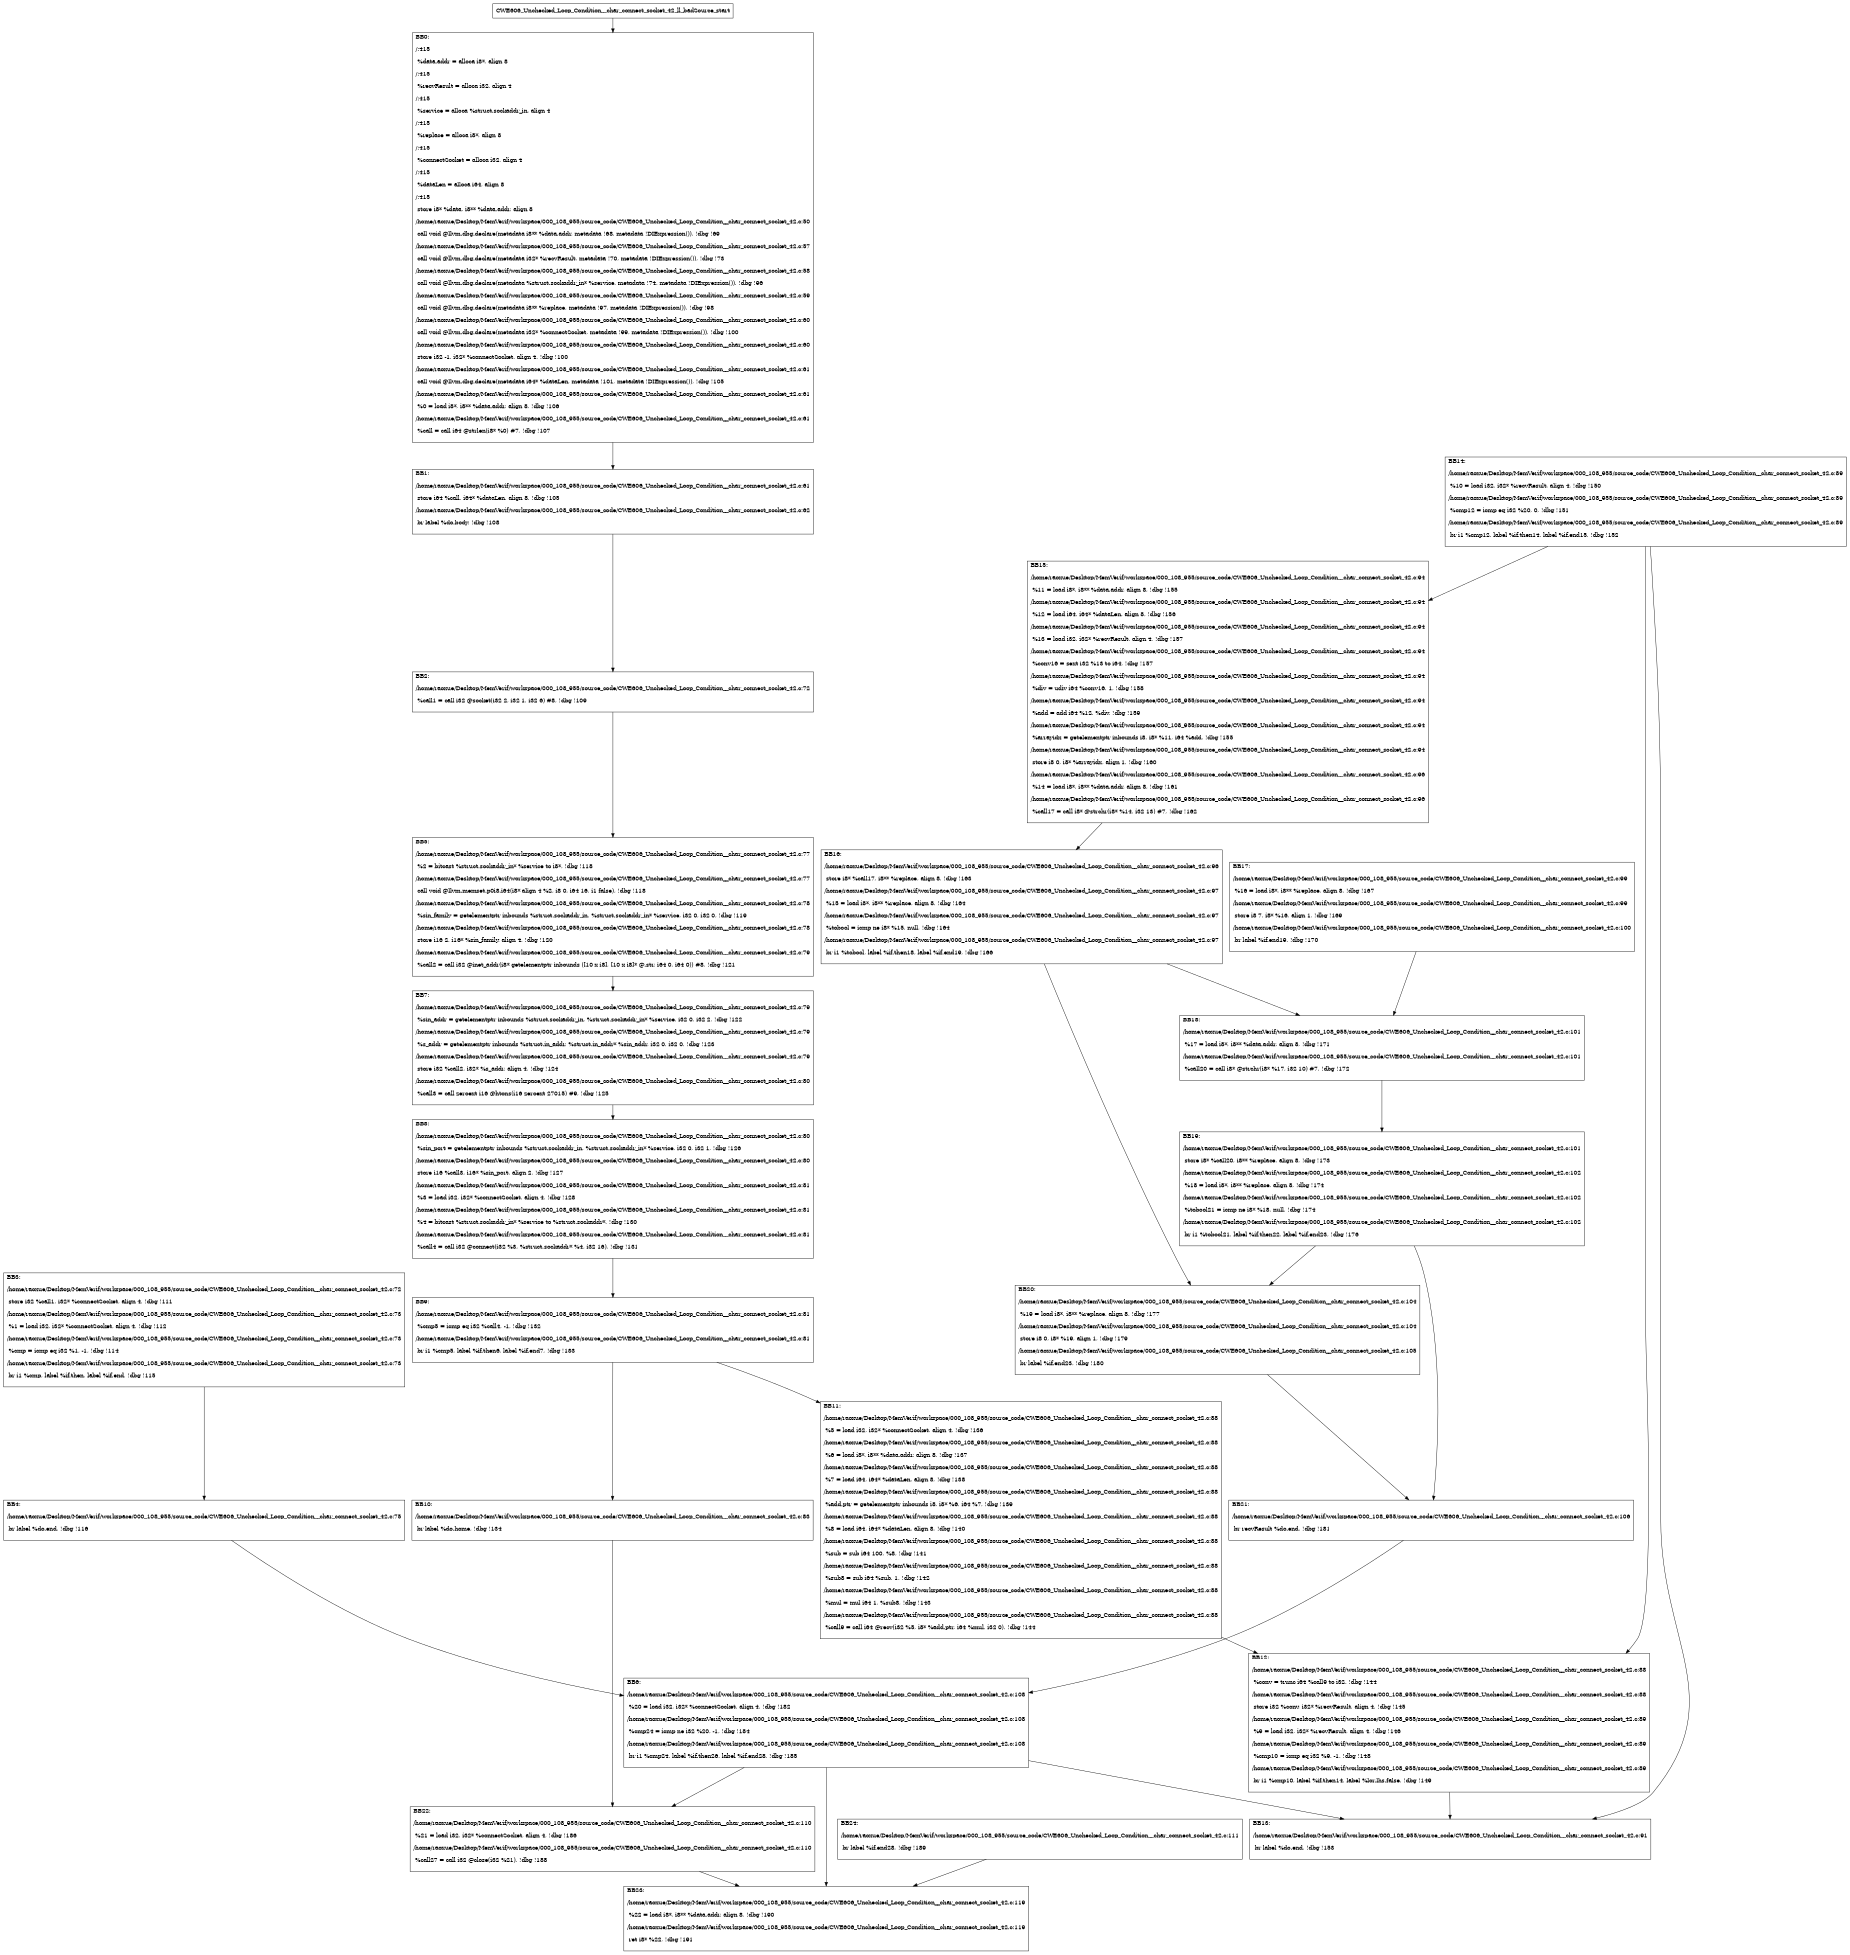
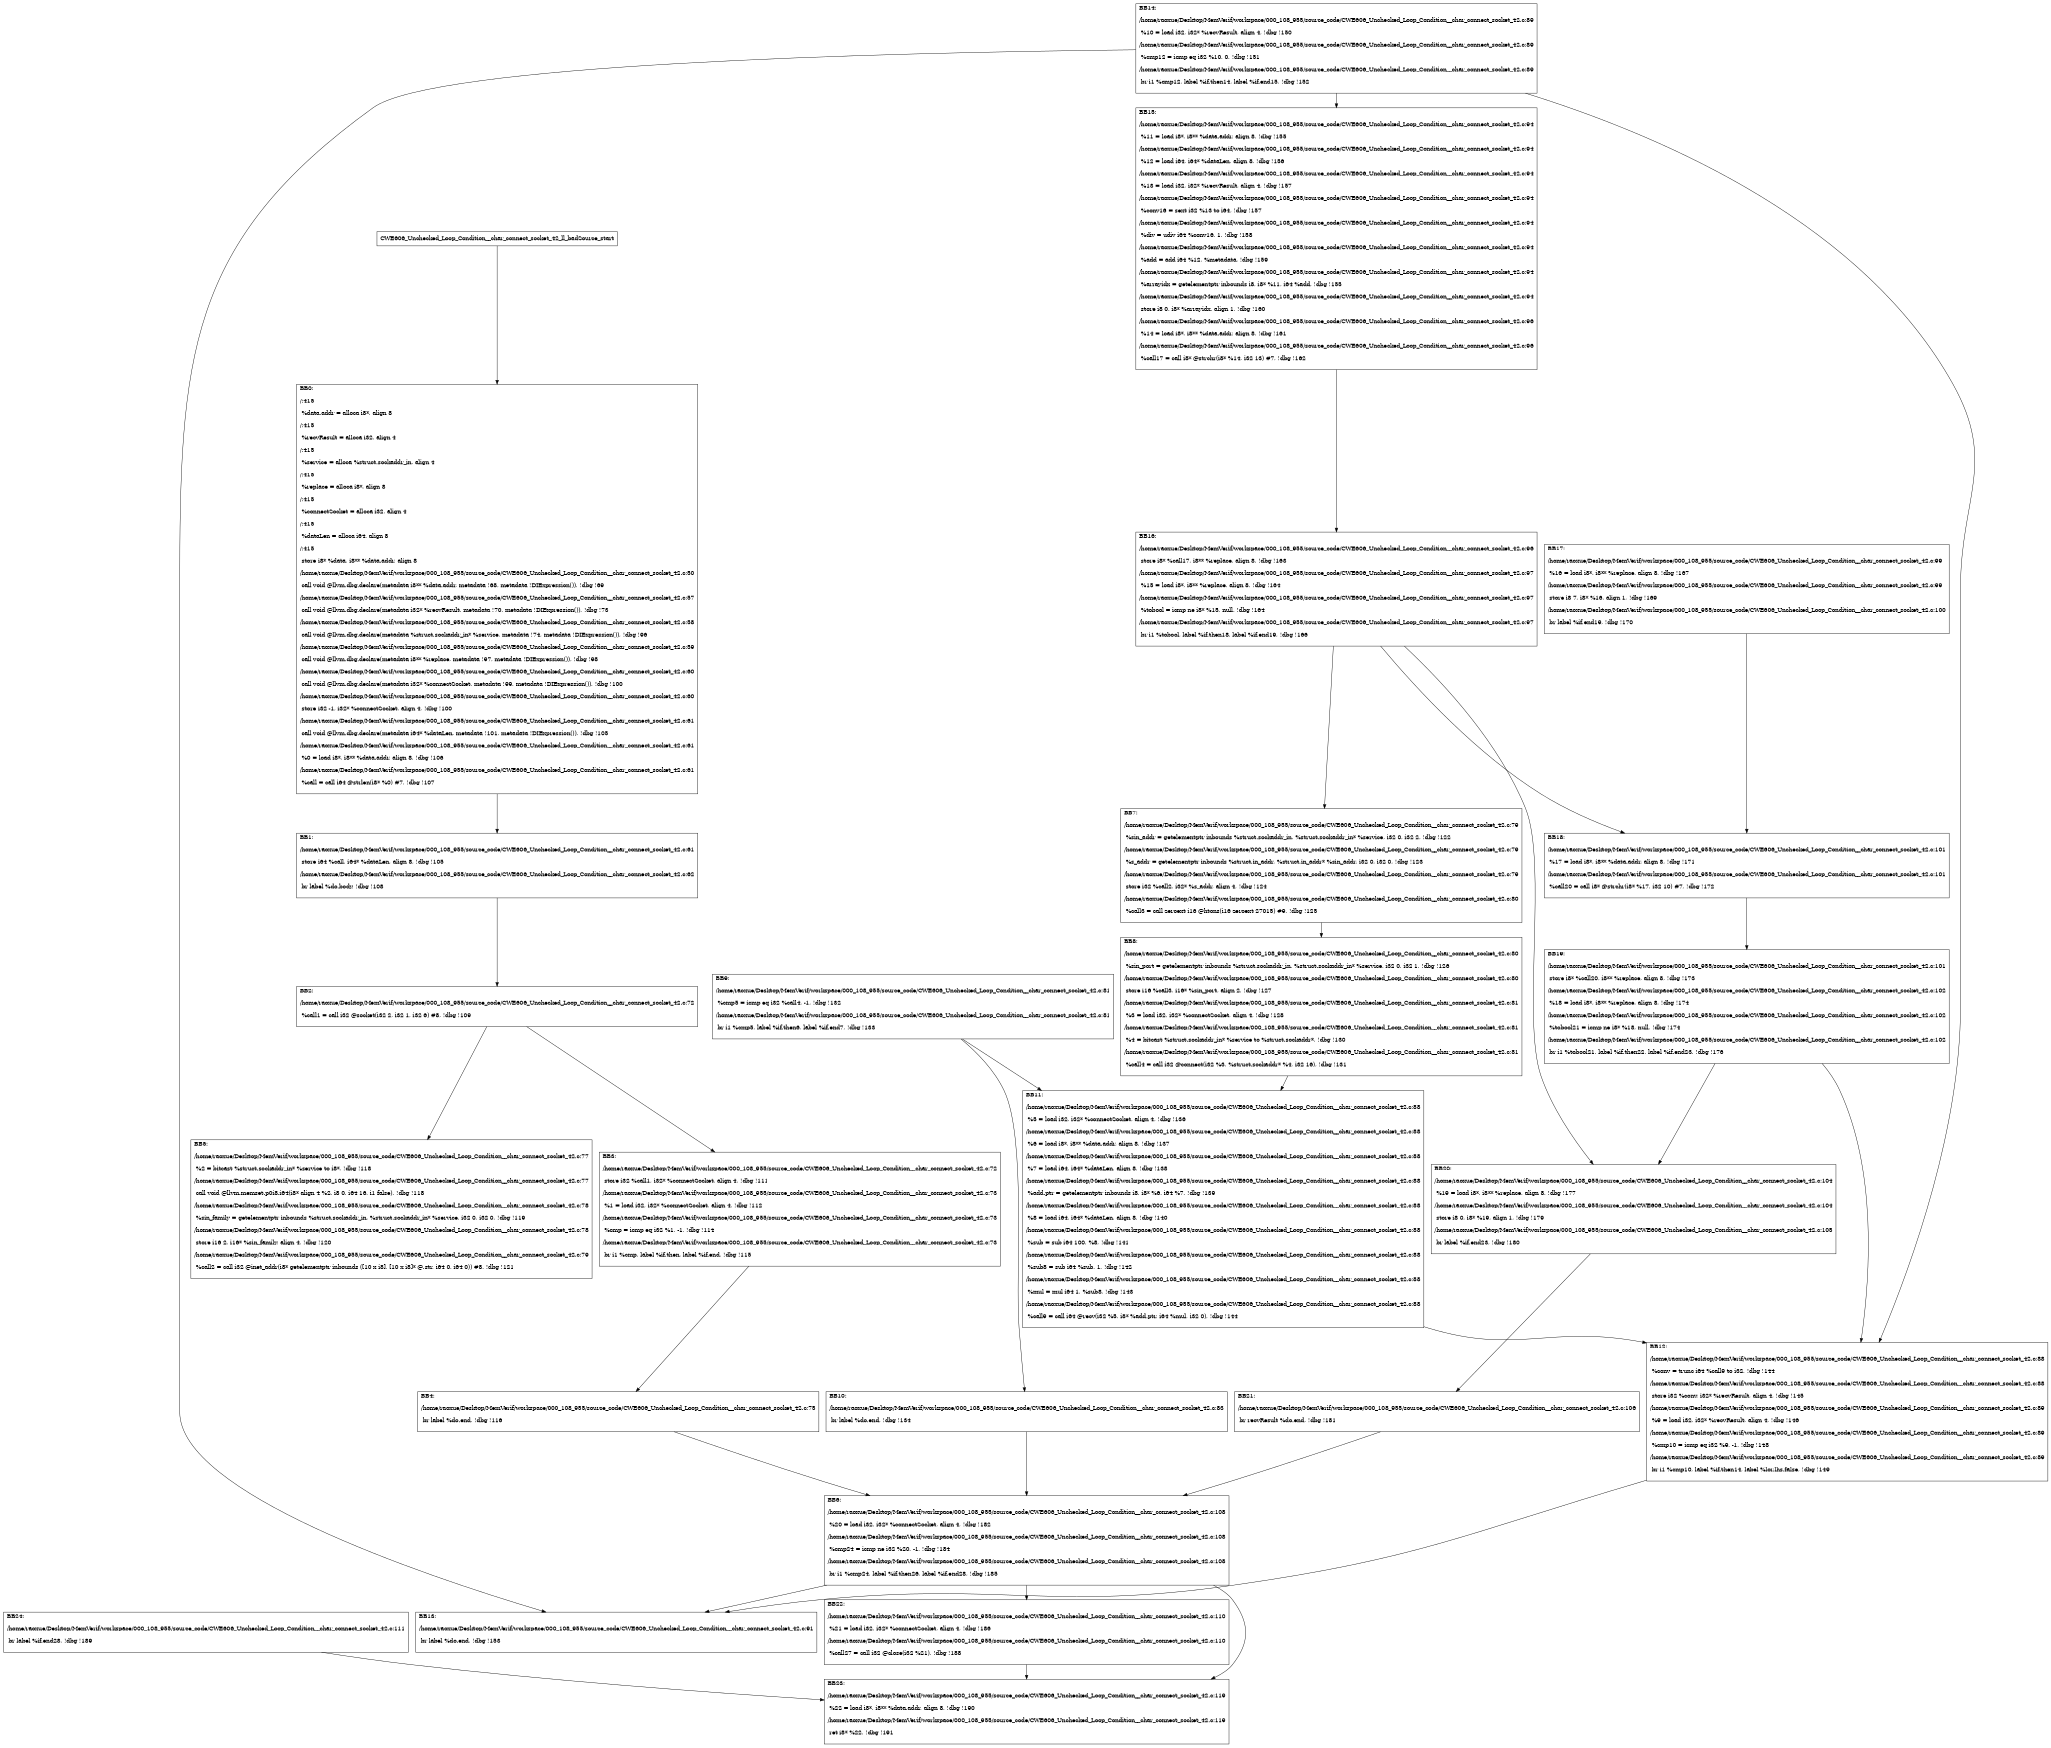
node "BB14:": text "%cmp12 = icmp eq i32 %20, 0, !dbg !151" -> "%cmp12 = icmp eq i32 %10, 0, !dbg !151"
node "BB15:": text "%add = add i64 %12, %div, !dbg !159" -> "%add = add i64 %12, %metadata, !dbg !159"
edge "BB5:" -> "BB7:": now "BB16:" -> "BB7:"
edge "BB2:" -> "BB3:": added
edge "BB8:" -> "BB9:": now "BB8:" -> "BB11:"
edge "BB19:" -> "BB21:": now "BB19:" -> "BB12:"
node "BB10:": text "br label %do.home, !dbg !134" -> "br label %do.end, !dbg !134"
edge "BB10:" -> "BB22:": now "BB10:" -> "BB6:"
